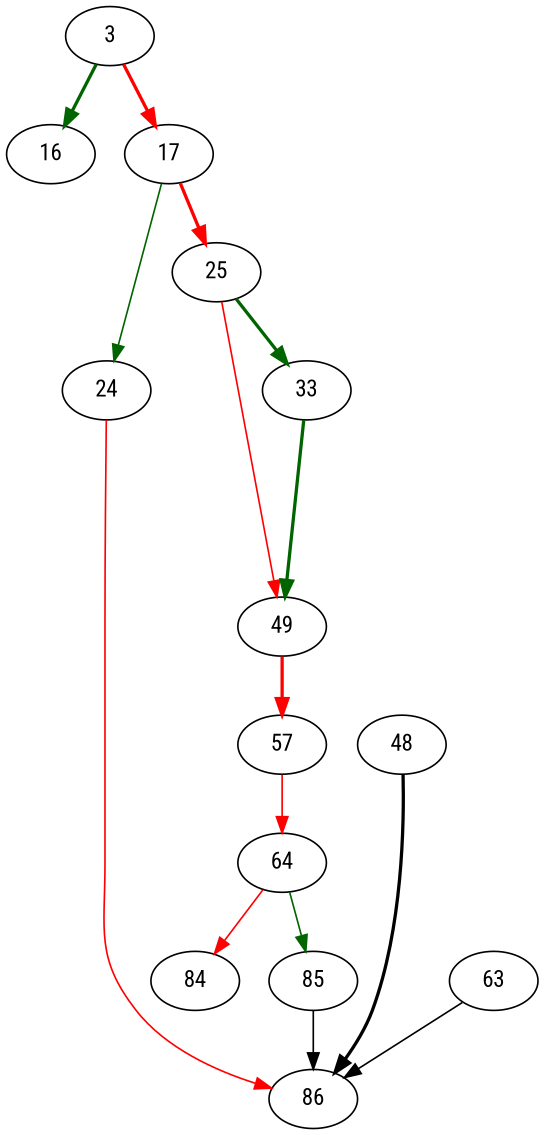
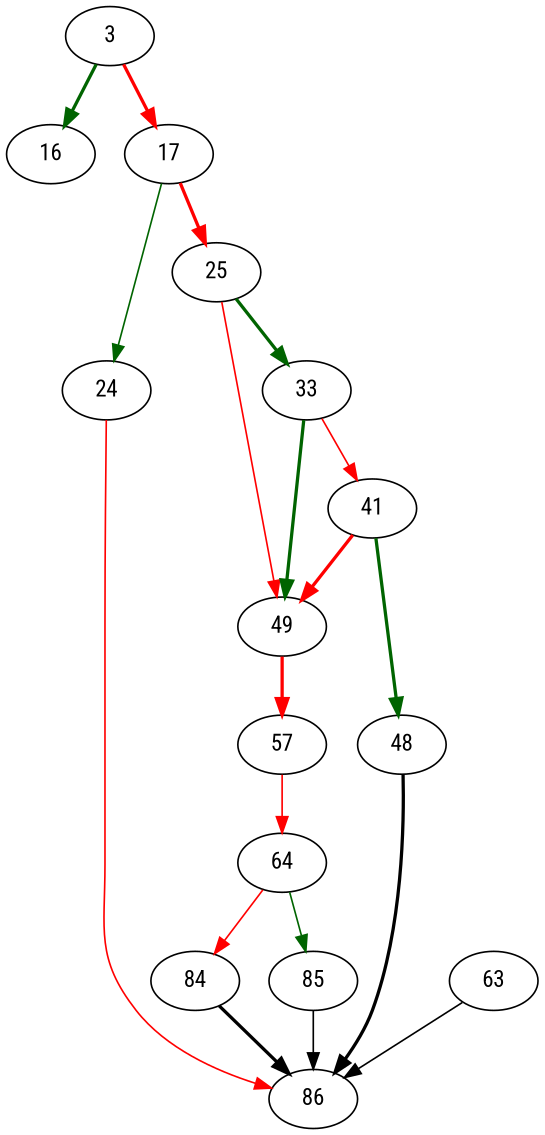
node "41": added
edge "84" -> "86": added
